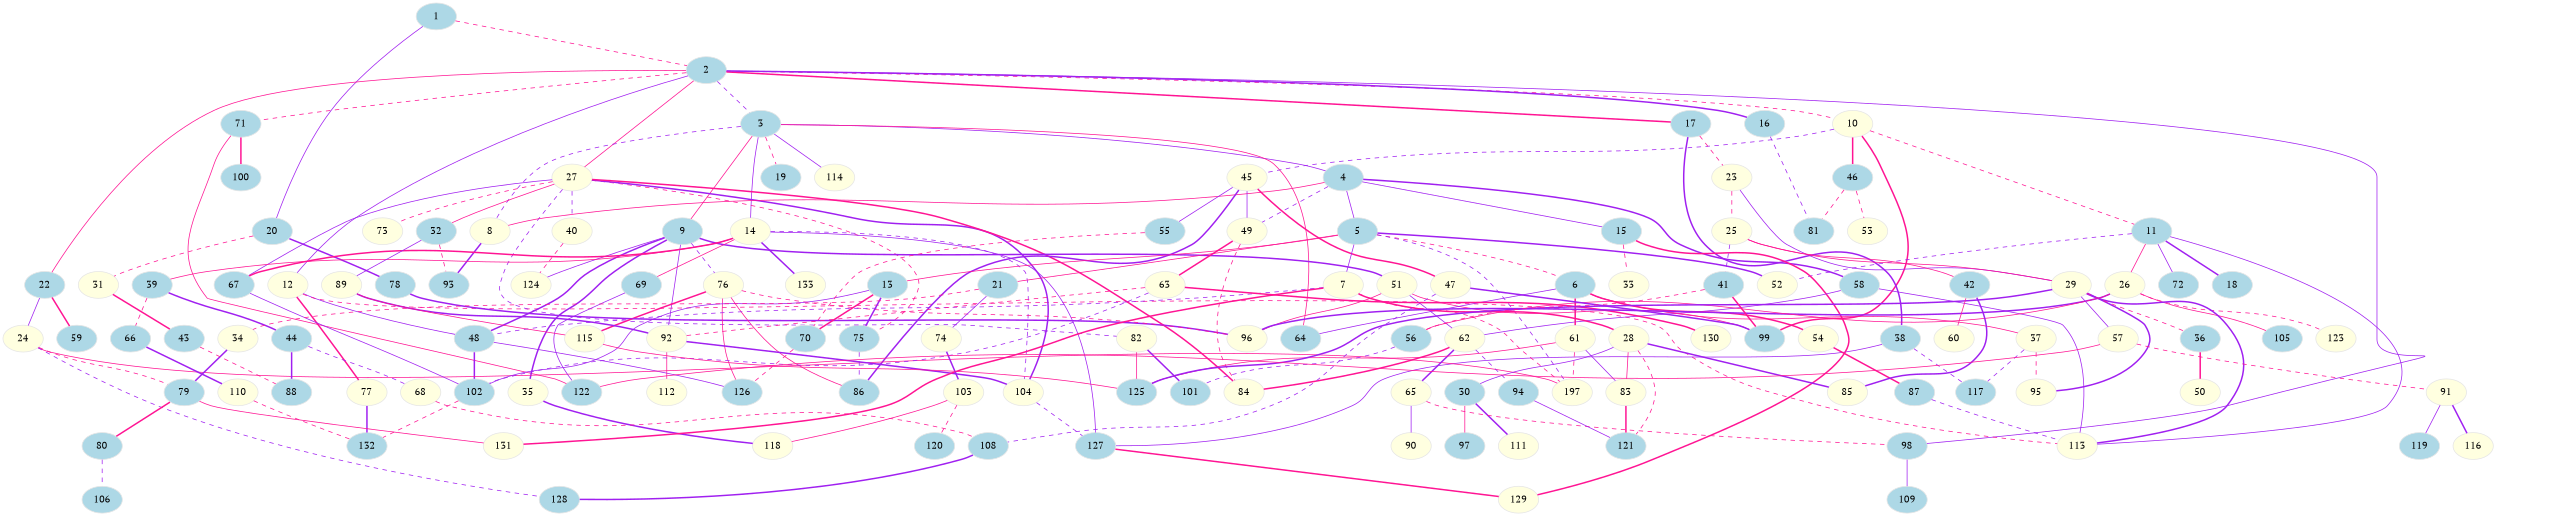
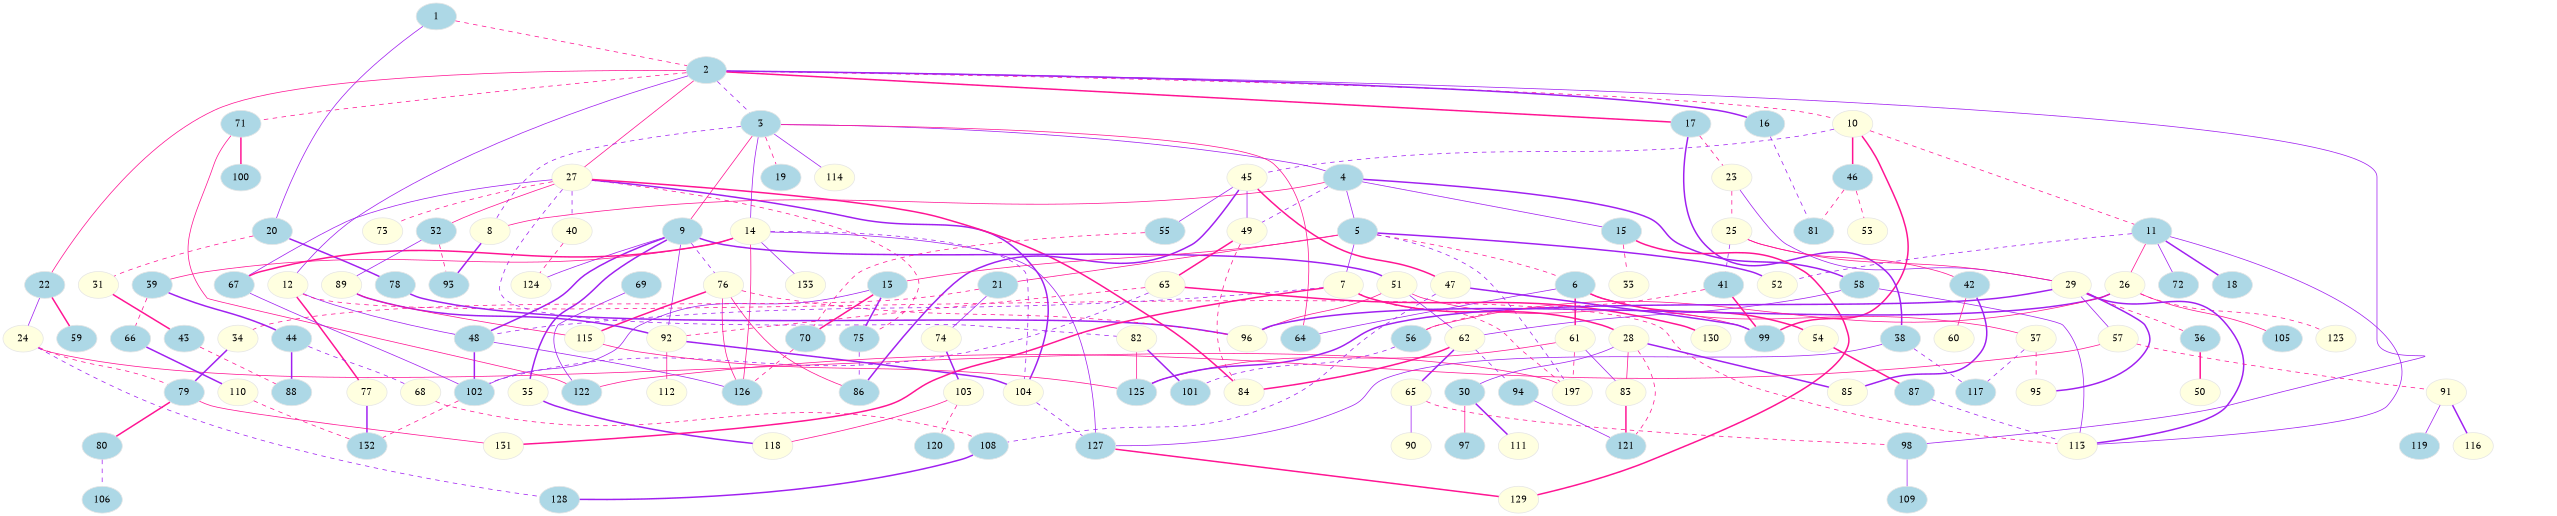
edge "14" -- "69": now "14" -- "126"
edge "14" -- "133": style bold -> solid
